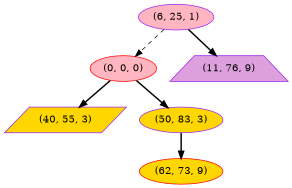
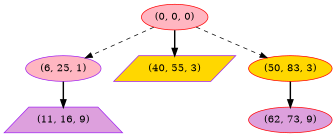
edge "(6, 25, 1)" -> "(0, 0, 0)": reversed
node "(11, 76, 9)": label "(11, 76, 9)" -> "(11, 16, 9)"
edge "(0, 0, 0)" -> "(50, 83, 3)": style bold -> dashed
node "(50, 83, 3)": color purple -> red
node "(62, 73, 9)": fillcolor gold -> plum
